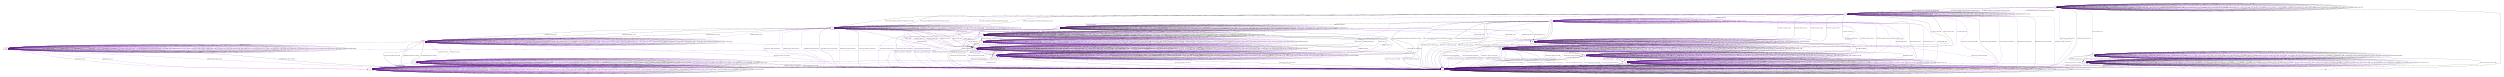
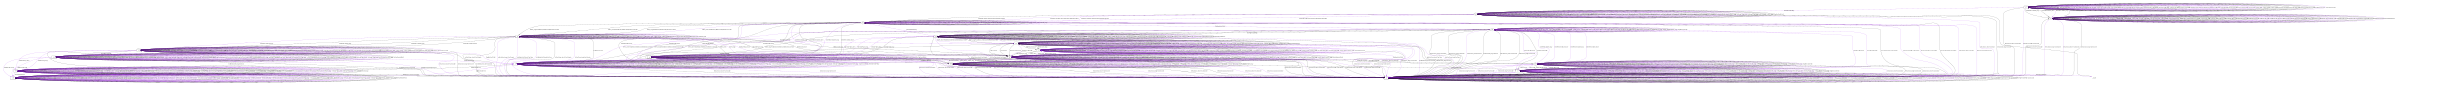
edge "s0" -> "s1": reversed
edge "s2" -> "s11": now "s2" -> "s4"
edge "s16" -> "s18": now "s6" -> "s18"
